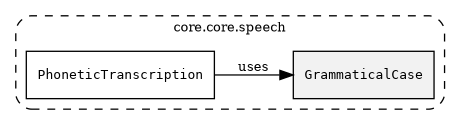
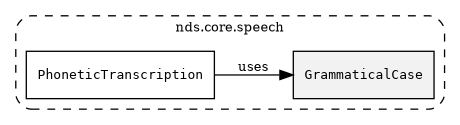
cluster "core.core.speech": label "core.core.speech" -> "nds.core.speech"
